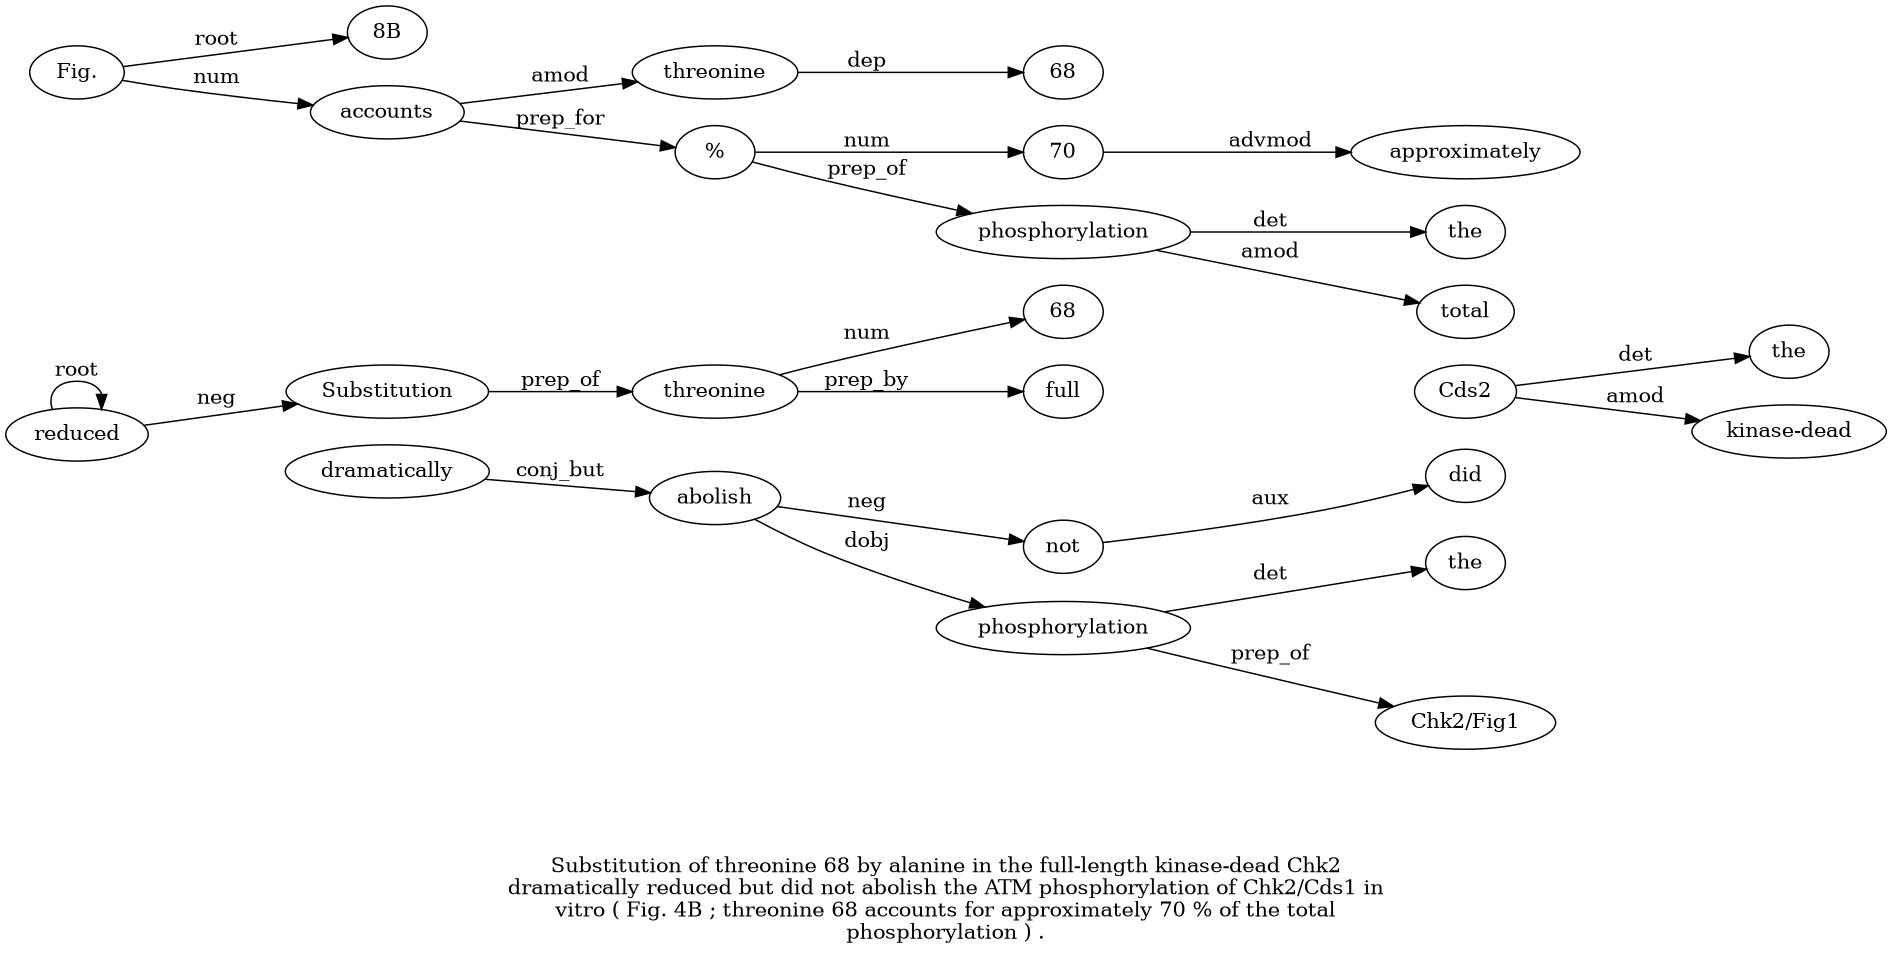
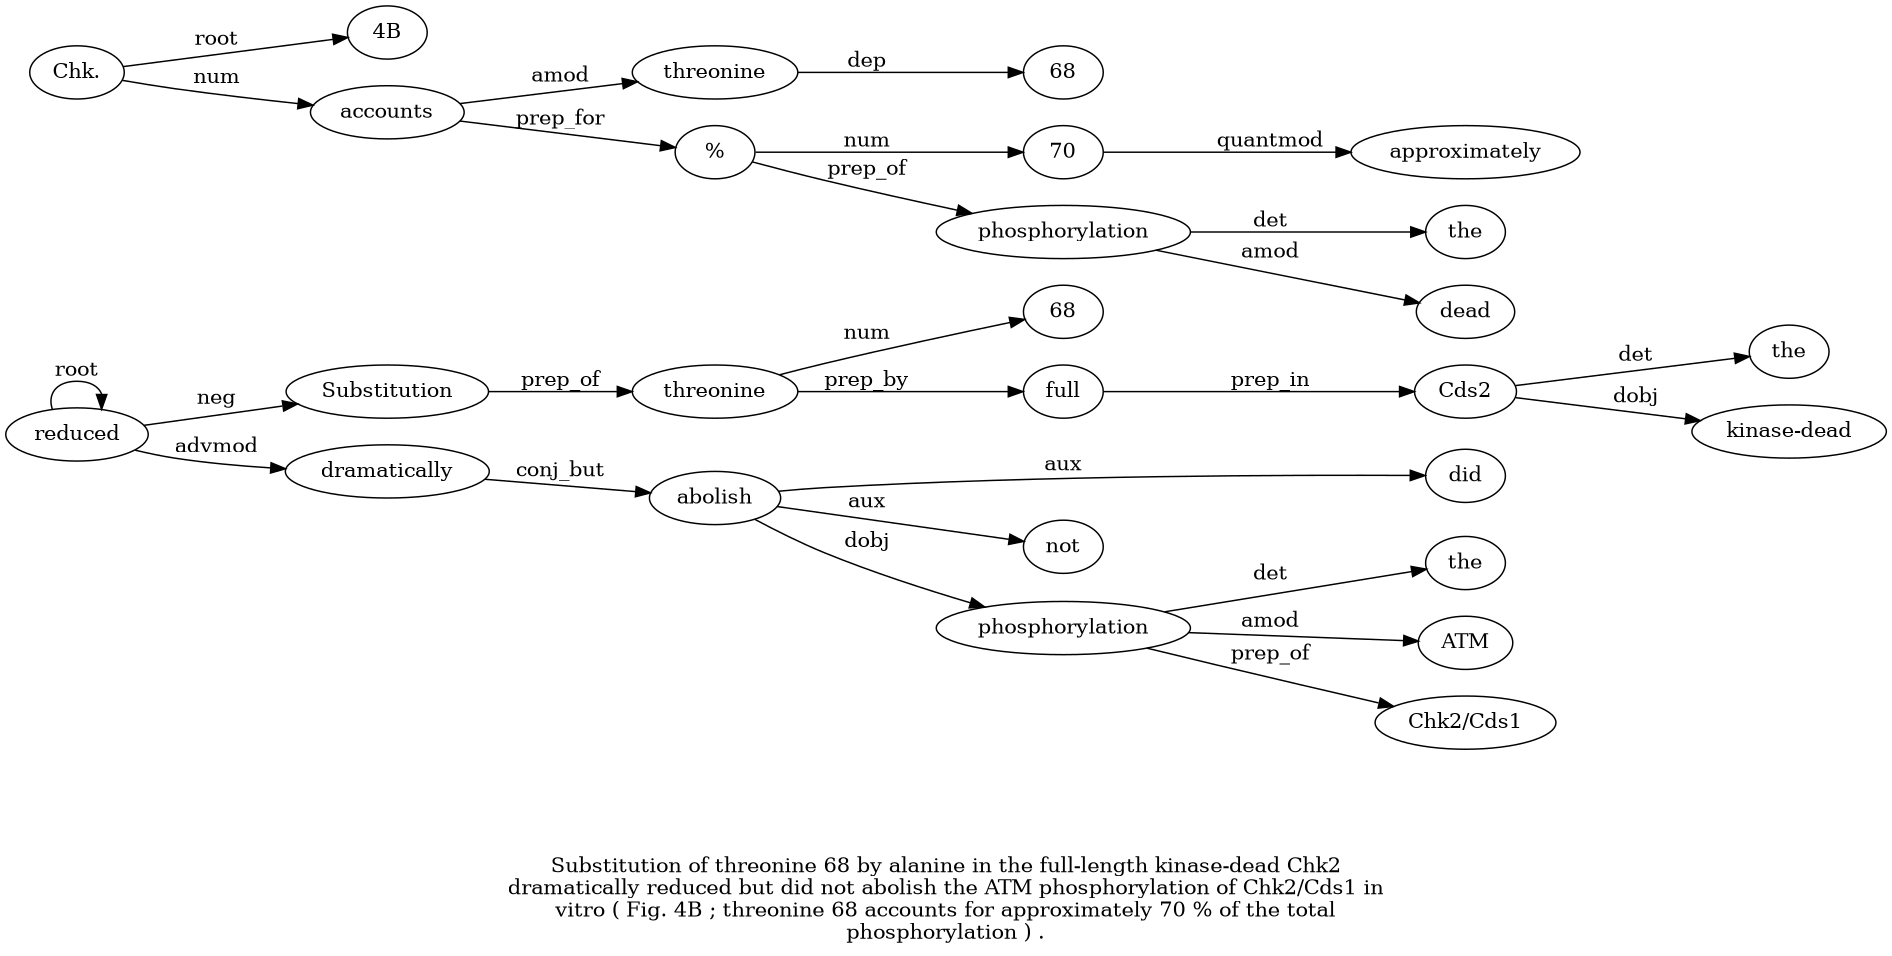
node "8B": label "8B" -> "4B"
node "Fig.": label "Fig." -> "Chk."
edge "70" -> "approximately": label "advmod" -> "quantmod"
node "total": label "total" -> "dead"
edge "full" -> "Cds2": added, label "prep_in"
edge "Cds2" -> "kinase-dead": label "amod" -> "dobj"
edge "reduced" -> "dramatically": added, label "advmod"
edge "abolish" -> "not": label "neg" -> "aux"
edge "not" -> "did": now "abolish" -> "did"
node "ATM": added
node "Chk2/Fig1": label "Chk2/Fig1" -> "Chk2/Cds1"
